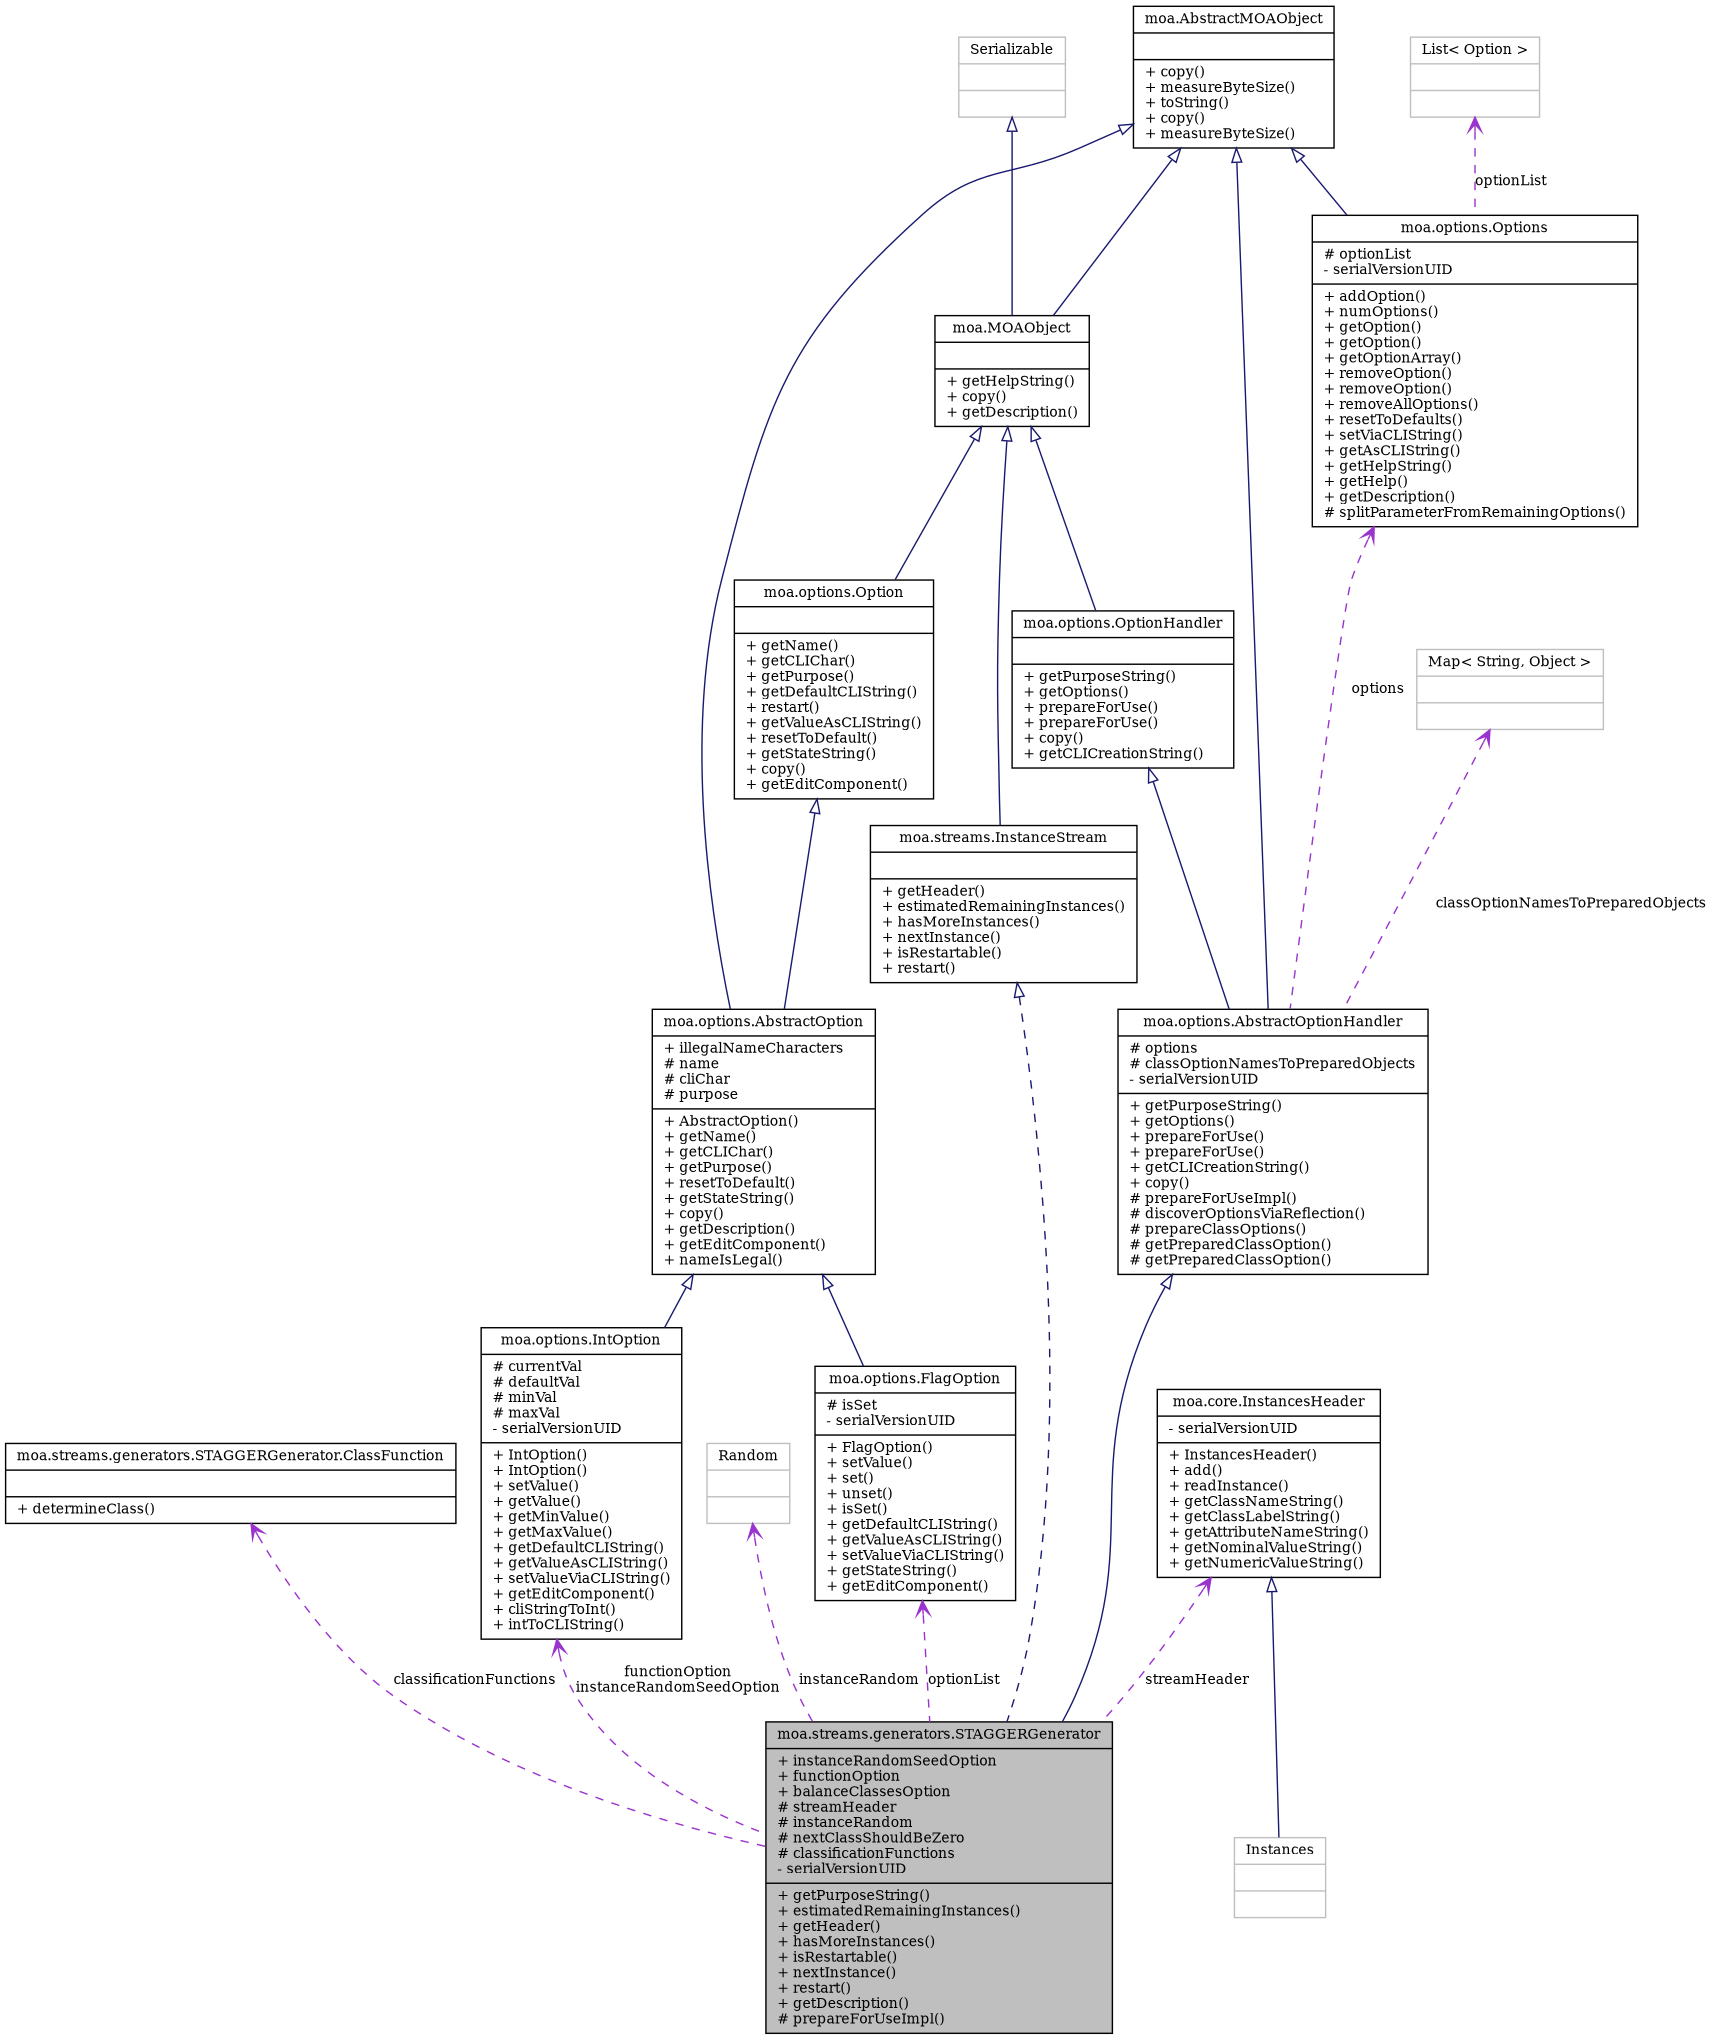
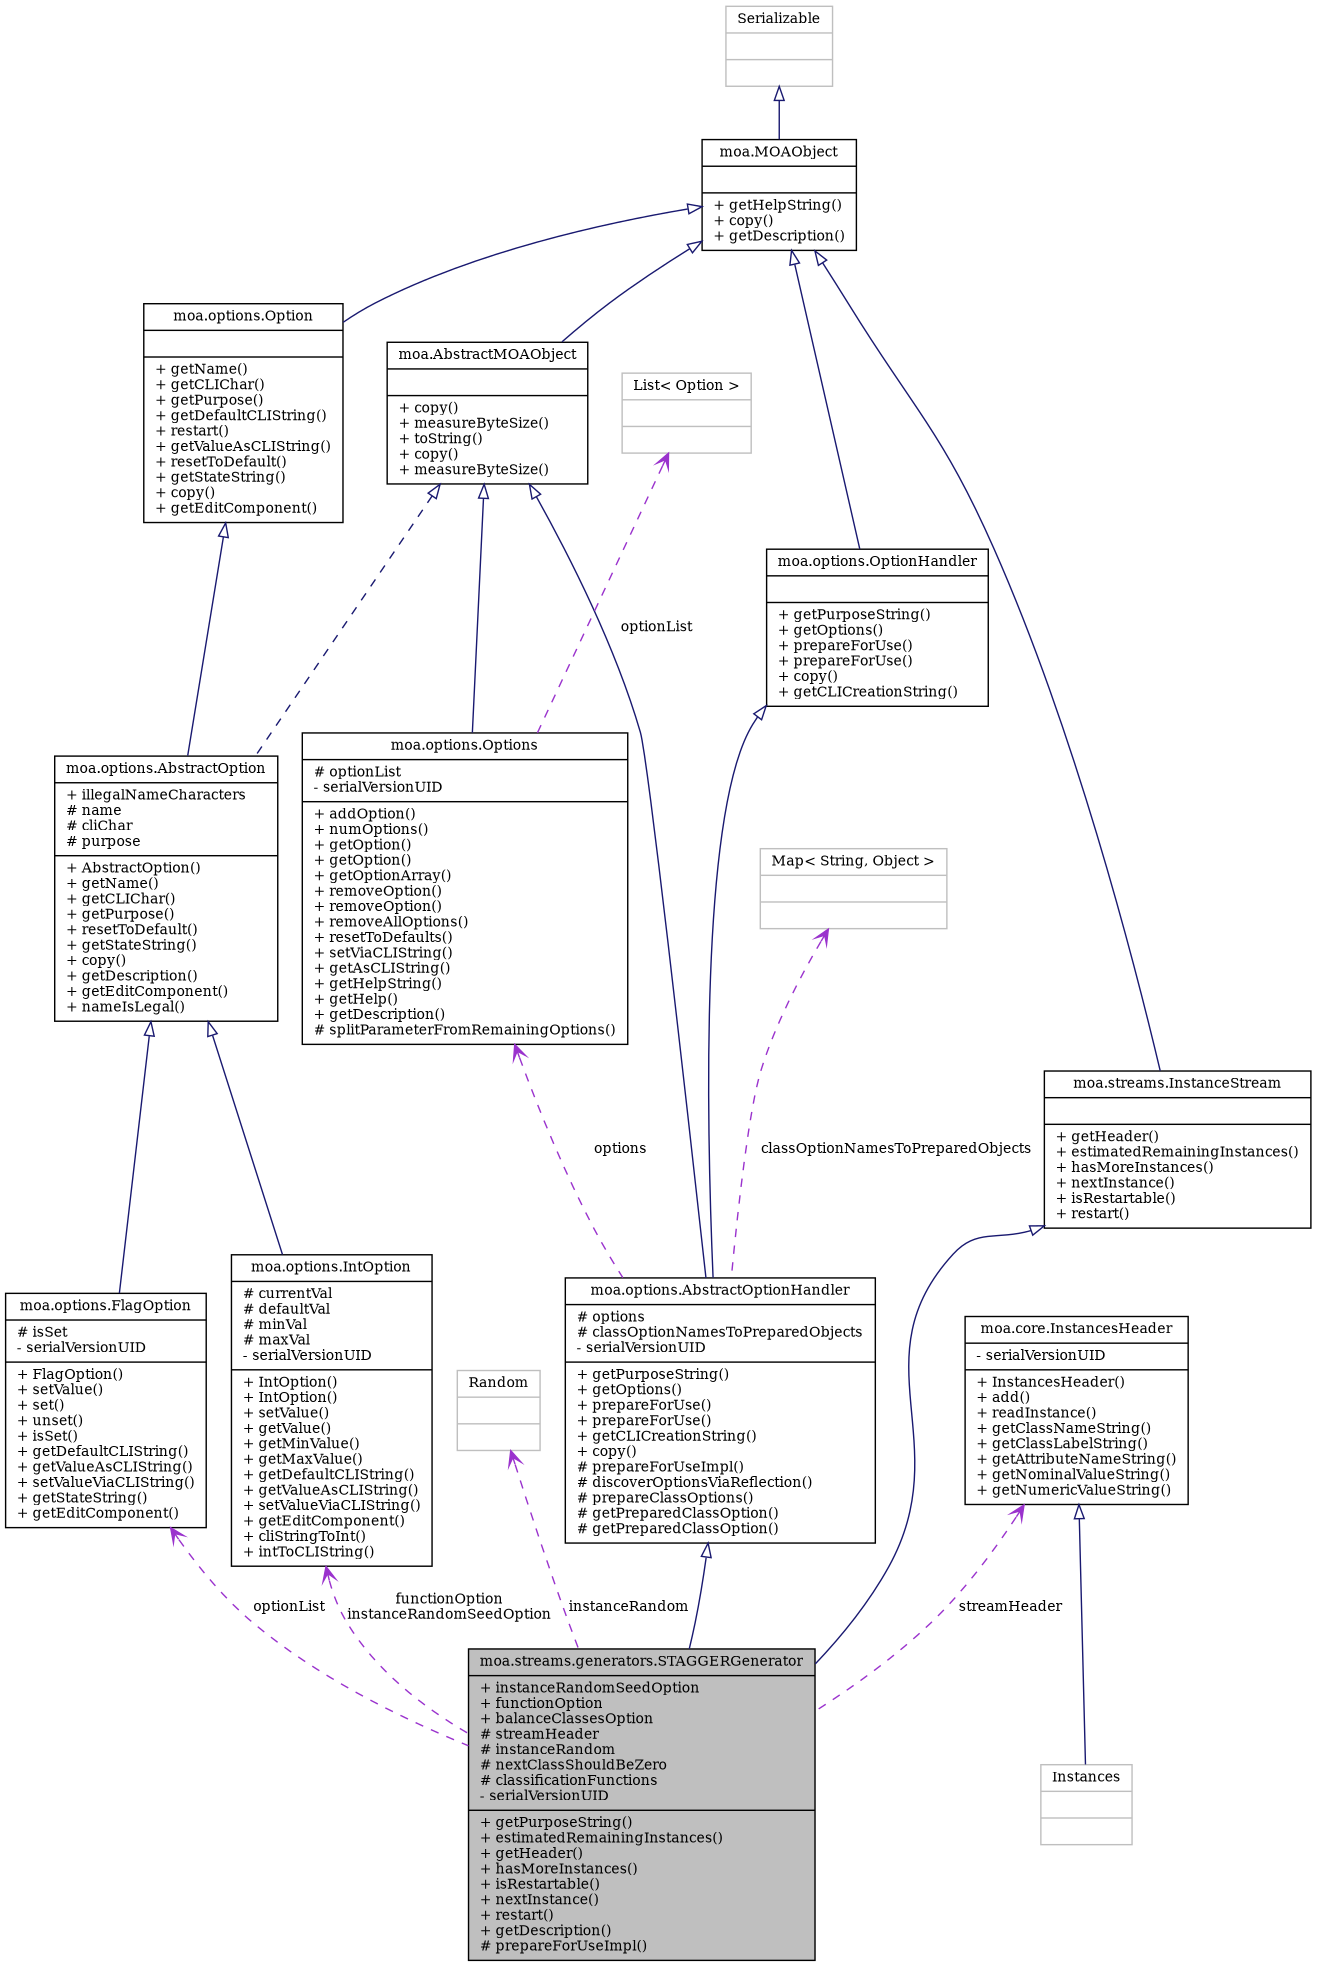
edge "moa.MOAObject" -> "moa.AbstractMOAObject": reversed
edge "moa.options.AbstractOption" -> "moa.AbstractMOAObject": style solid -> dashed
edge "moa.streams.generators.STAGGERGenerator" -> "moa.streams.InstanceStream": style dashed -> solid
node "moa.streams.generators.STAGGERGenerator.ClassFunction": removed
